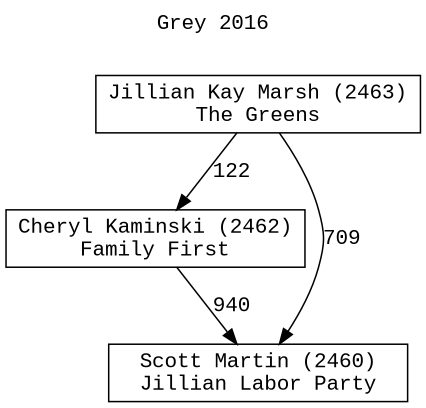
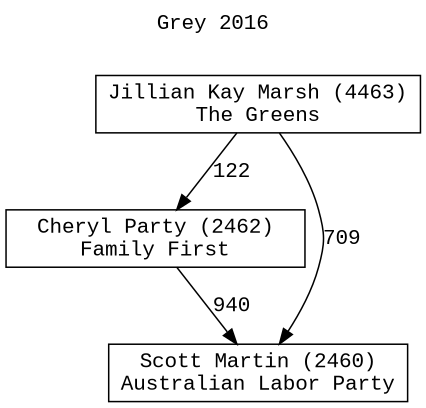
node "Jillian Kay Marsh (2463) The Greens": label "Jillian Kay Marsh (2463) The Greens" -> "Jillian Kay Marsh (4463) The Greens"
node "Cheryl Kaminski (2462) Family First": label "Cheryl Kaminski (2462) Family First" -> "Cheryl Party (2462) Family First"
node "Scott Martin (2460) Jillian Labor Party": label "Scott Martin (2460) Jillian Labor Party" -> "Scott Martin (2460) Australian Labor Party"
